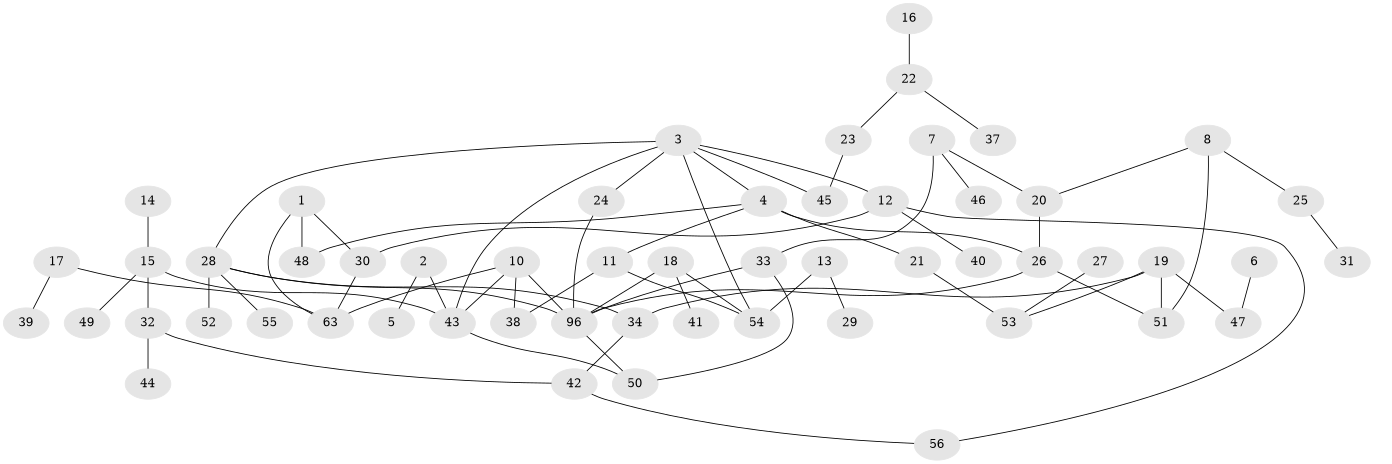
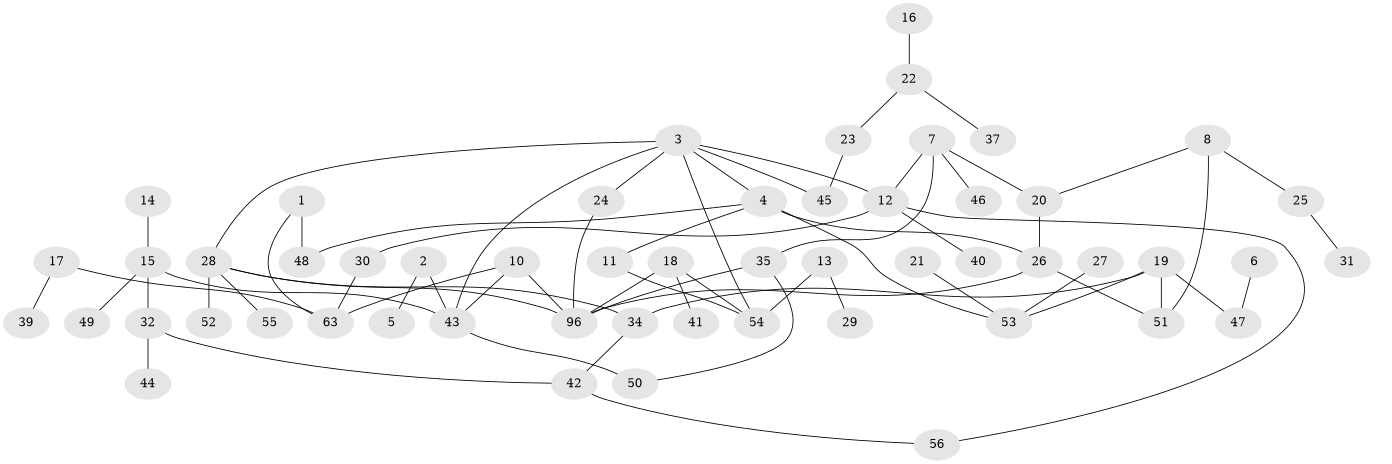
edge "7" -- "12": added
edge "1" -- "30": removed
edge "4" -- "21": now "4" -- "53"
node "33": label "33" -> "35"
node "38": removed
edge "96" -- "50": removed
